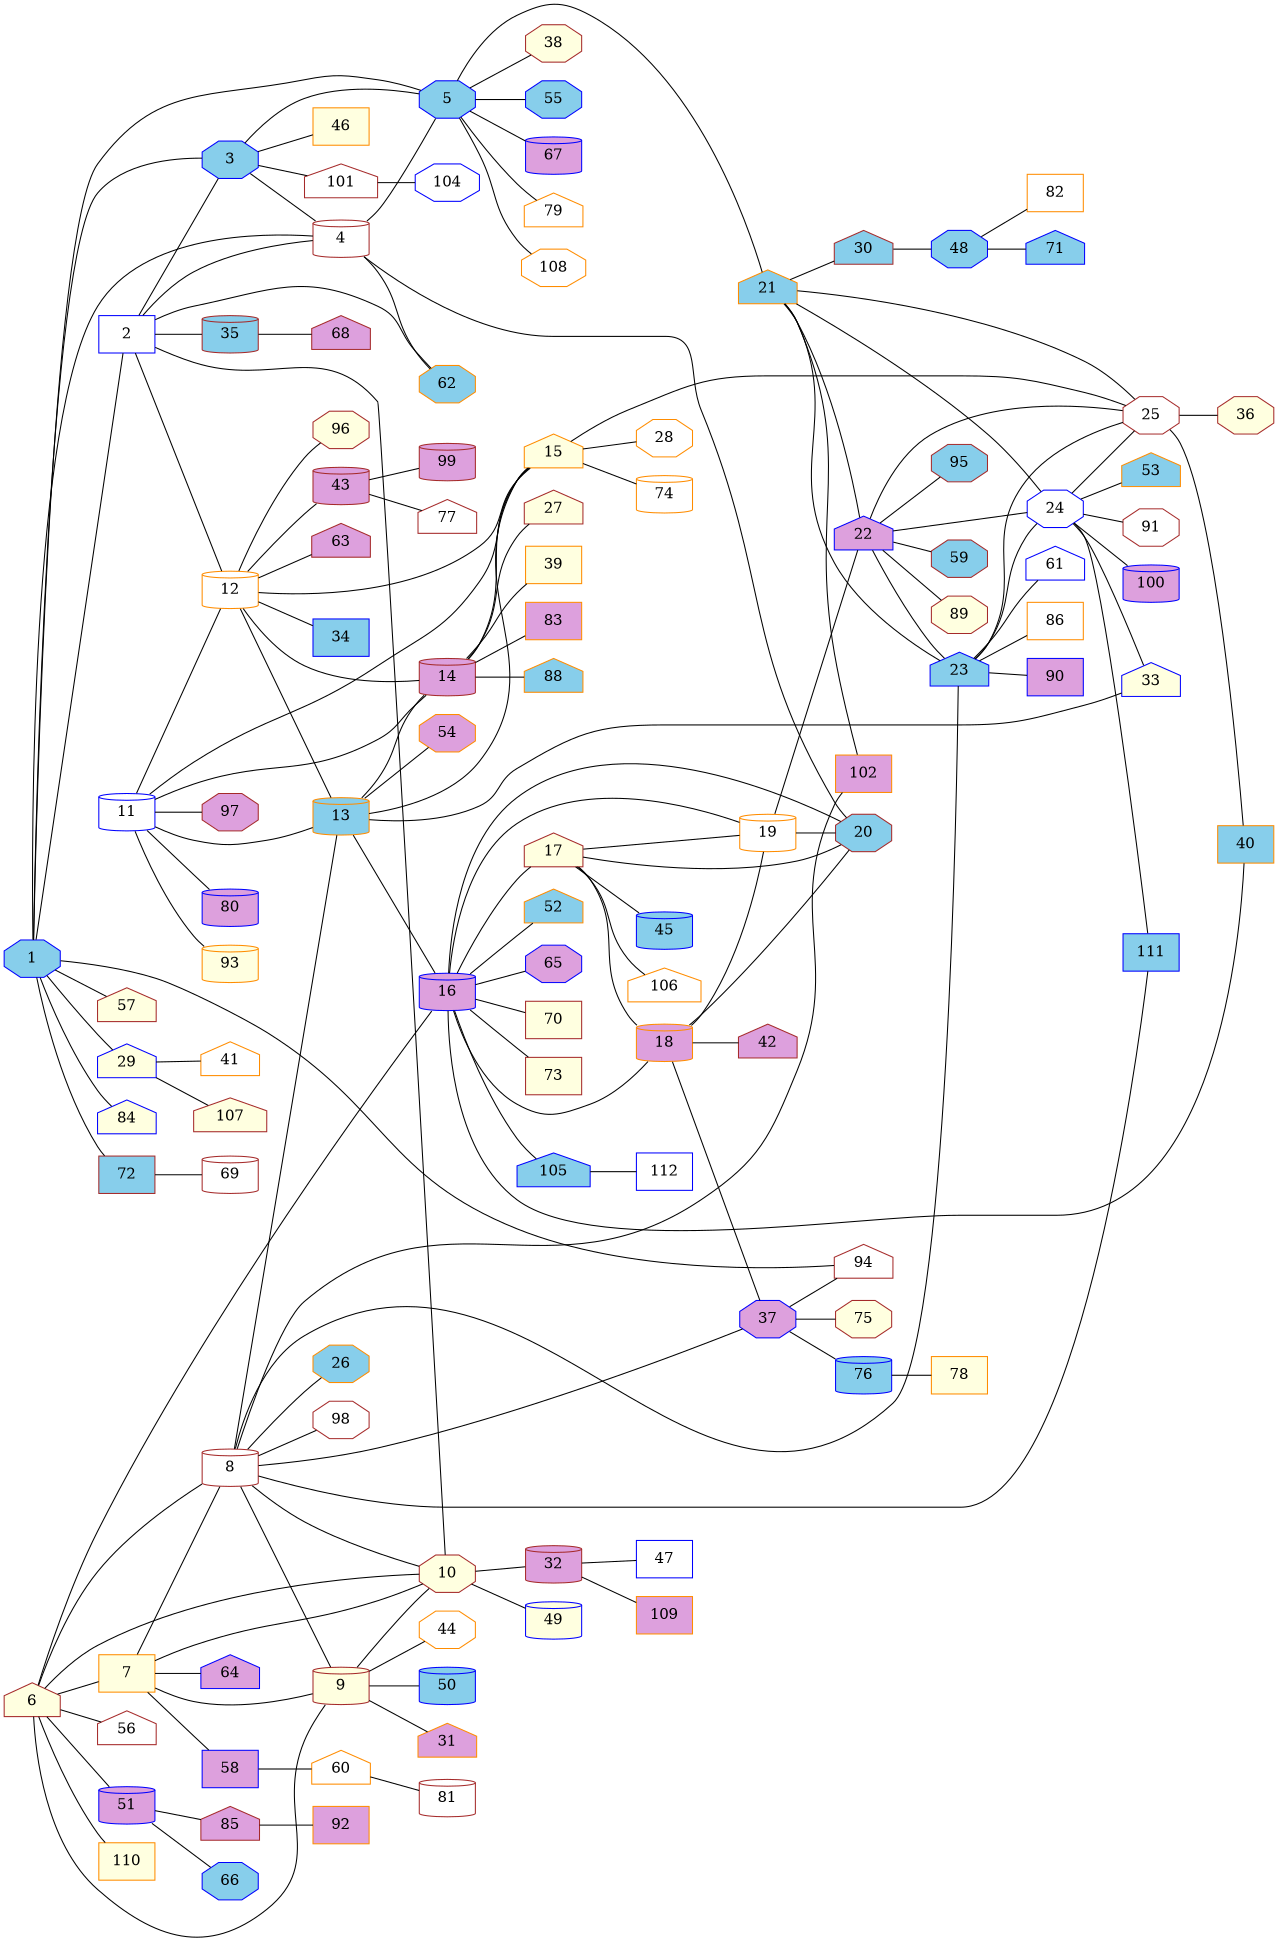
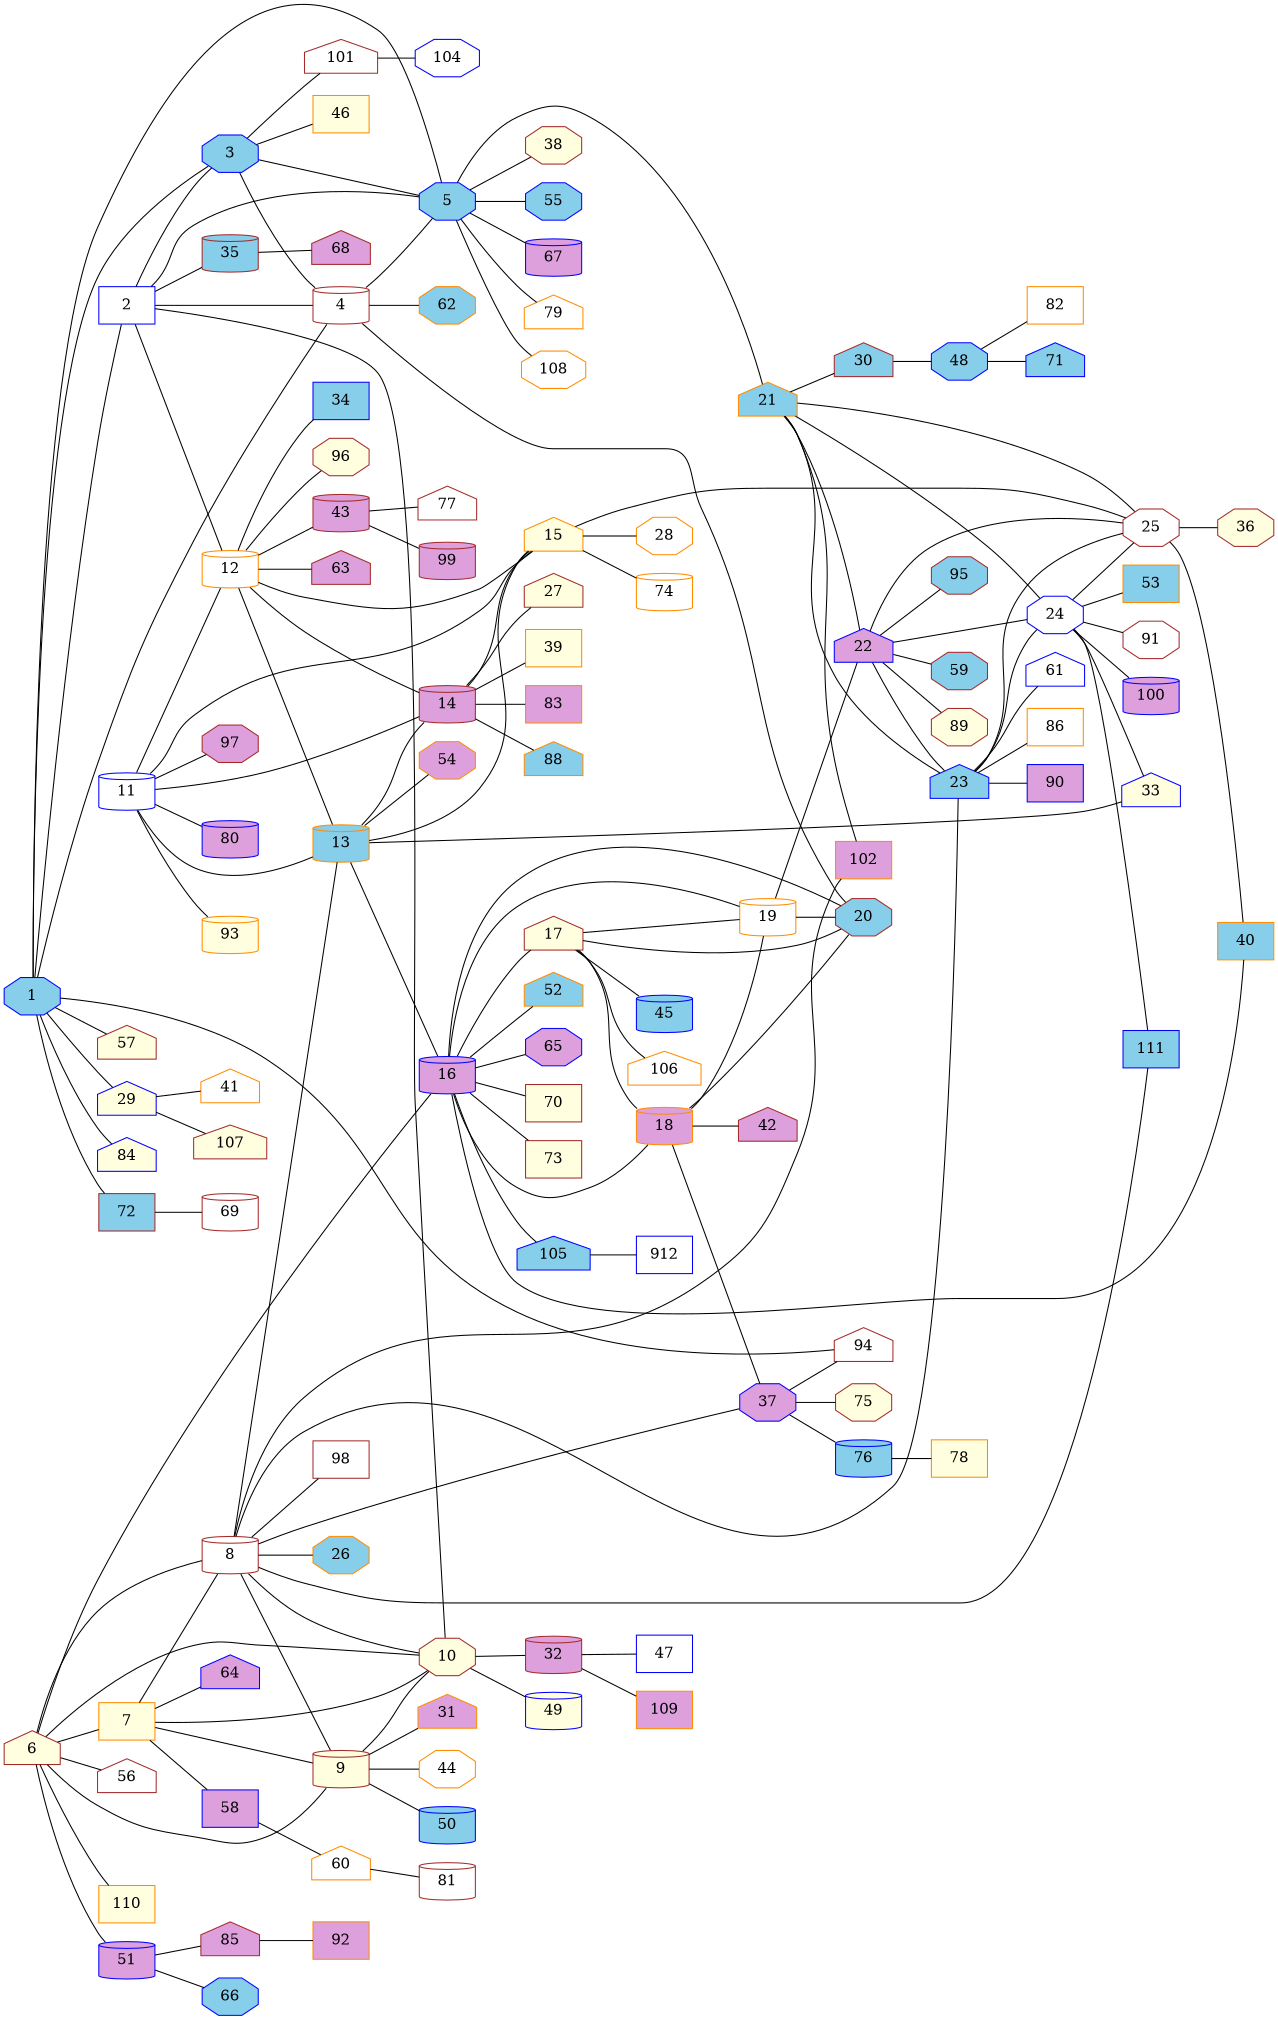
edge "2" -- "62": now "2" -- "5"
node "53": shape house -> box
node "112": label "112" -> "912"
node "98": shape octagon -> box
